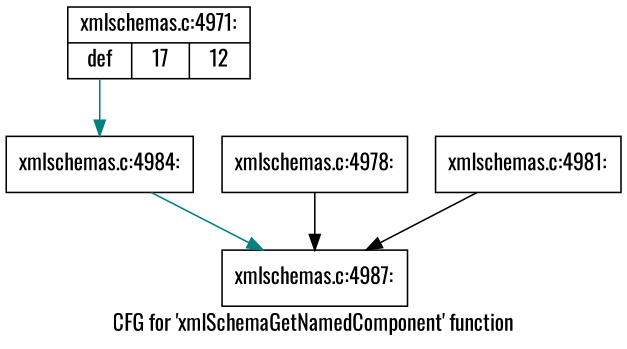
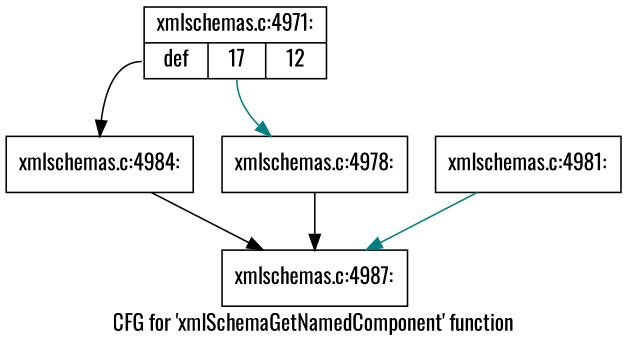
edge "xmlschemas.c:4971:" -> "xmlschemas.c:4984:": color teal -> black
edge "xmlschemas.c:4971:" -> "xmlschemas.c:4978:": added
edge "xmlschemas.c:4984:" -> "xmlschemas.c:4987:": color teal -> black
edge "xmlschemas.c:4981:" -> "xmlschemas.c:4987:": color black -> teal
